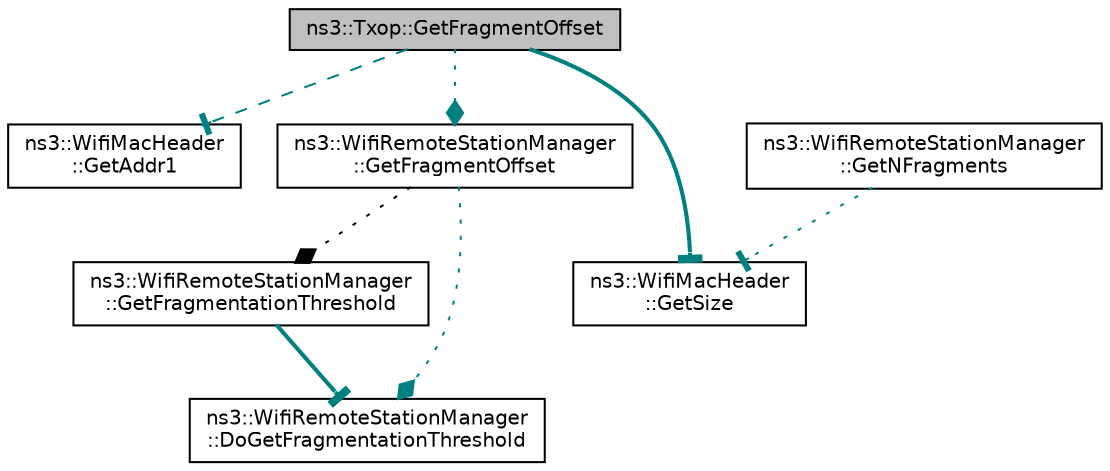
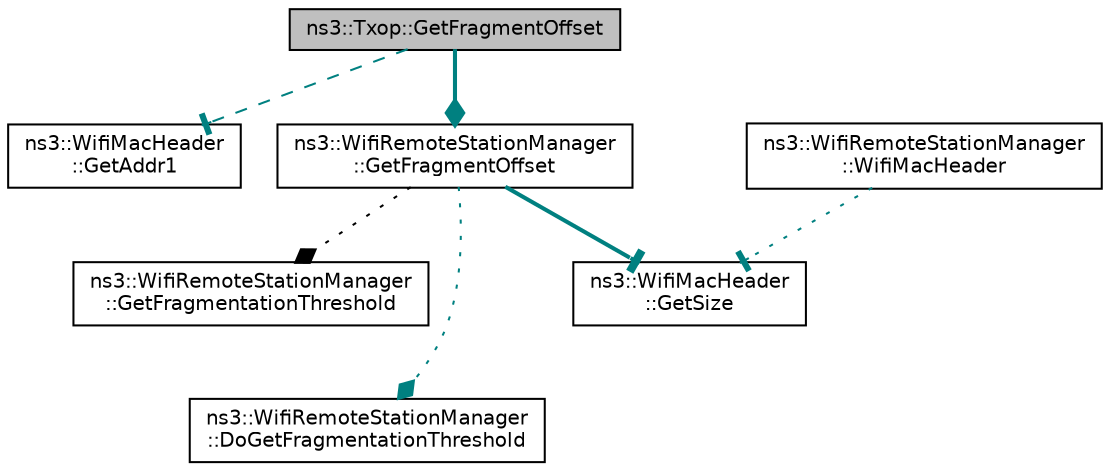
edge "ns3::Txop::GetFragmentOffset" -> "ns3::WifiRemoteStationManager ::GetFragmentOffset": style dotted -> bold
edge "ns3::Txop::GetFragmentOffset" -> "ns3::WifiMacHeader ::GetSize": now "ns3::WifiRemoteStationManager ::GetFragmentOffset" -> "ns3::WifiMacHeader ::GetSize"
node "ns3::WifiRemoteStationManager ::GetNFragments": label "ns3::WifiRemoteStationManager ::GetNFragments" -> "ns3::WifiRemoteStationManager ::WifiMacHeader"
edge "ns3::WifiRemoteStationManager ::GetFragmentationThreshold" -> "ns3::WifiRemoteStationManager ::DoGetFragmentationThreshold": removed
